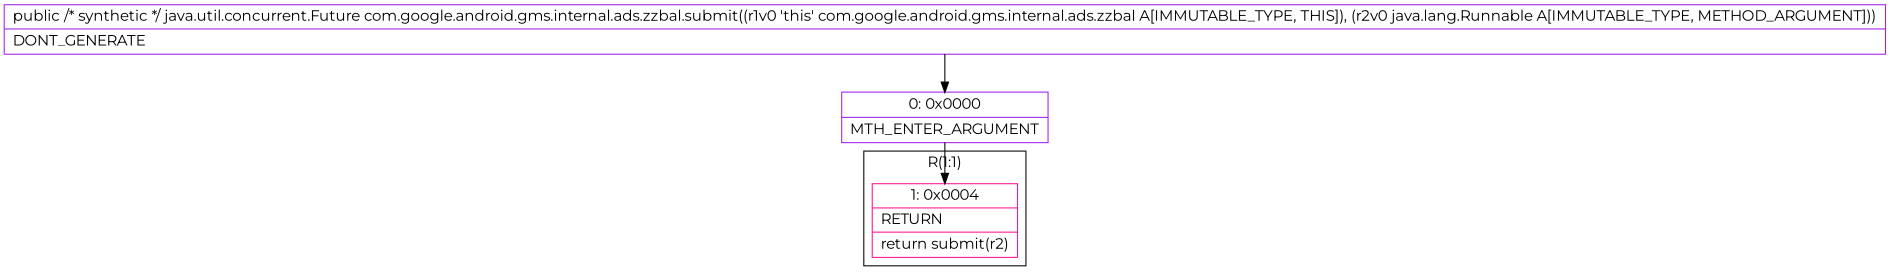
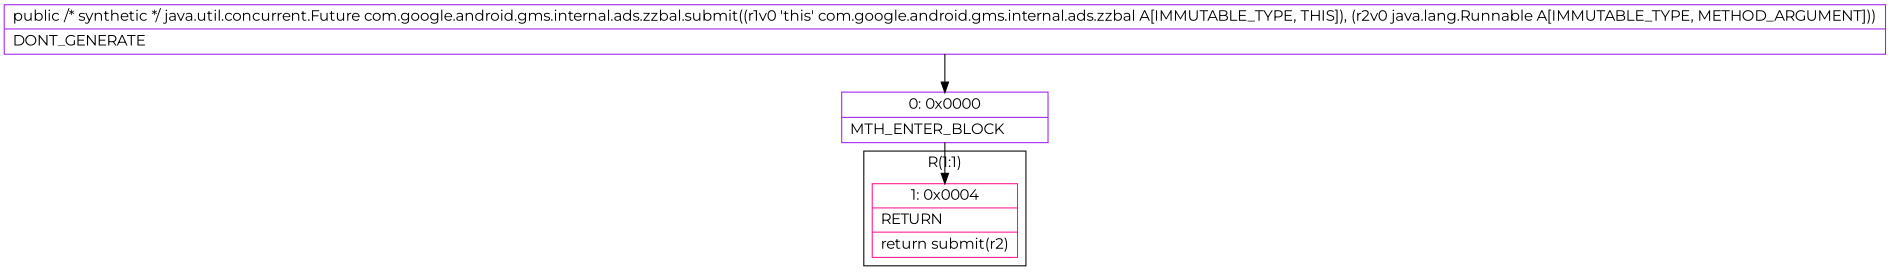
node "0: 0x0000": text "MTH_ENTER_ARGUMENT" -> "MTH_ENTER_BLOCK"
